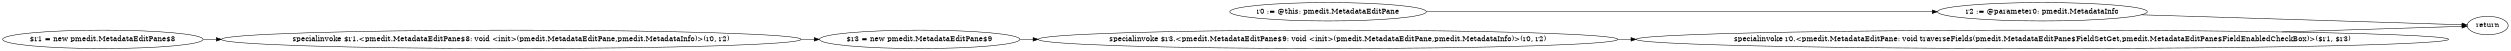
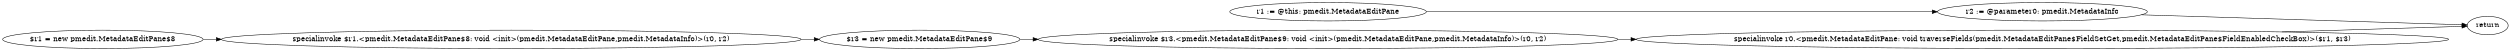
node "r0 := @this: pmedit.MetadataEditPane": label "r0 := @this: pmedit.MetadataEditPane" -> "r1 := @this: pmedit.MetadataEditPane"
